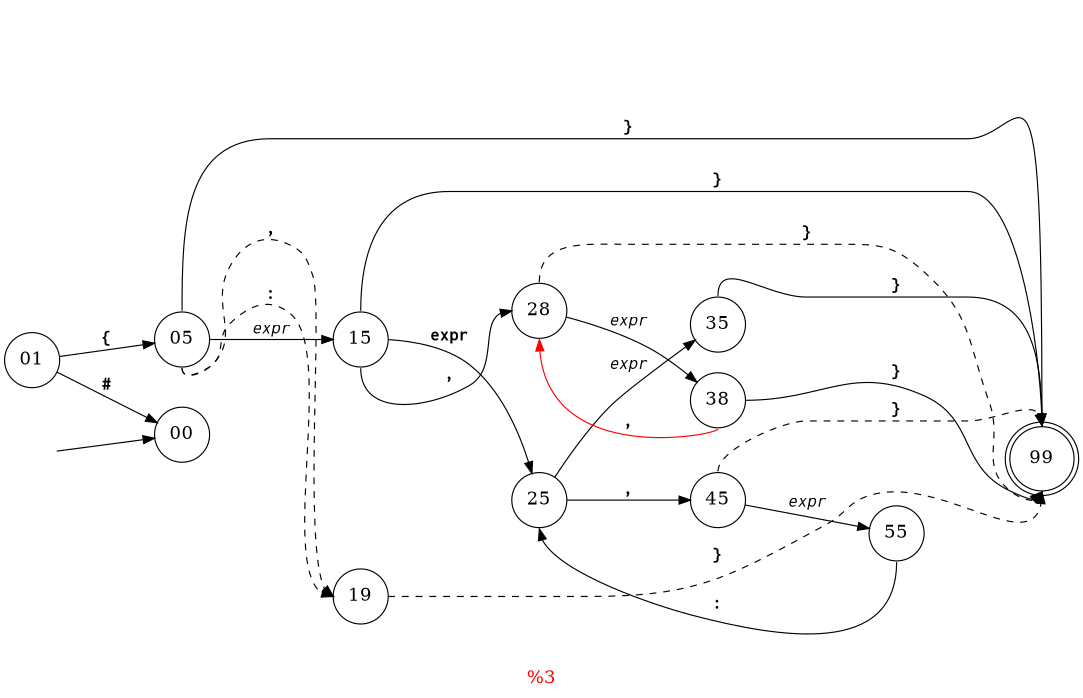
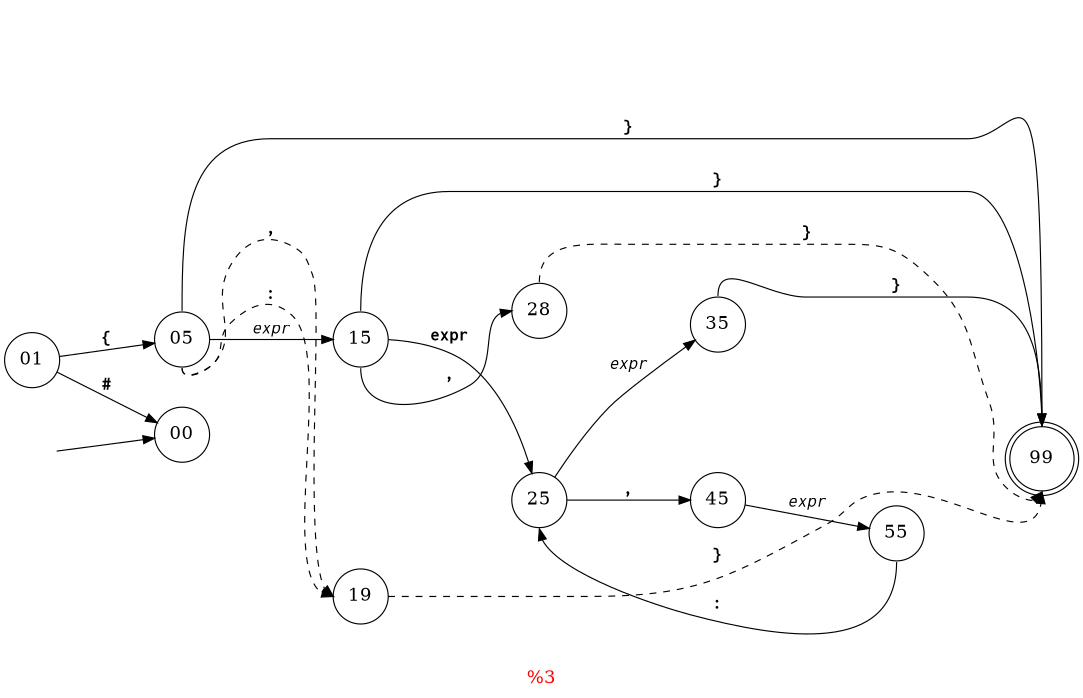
node "38": removed
edge "45" -> "99": removed, label "}"
